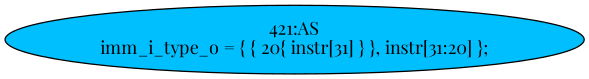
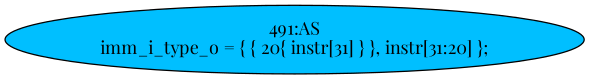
node "421:AS imm_i_type_o = { { 20{ instr[31] } }, instr[31:20] };": label "421:AS imm_i_type_o = { { 20{ instr[31] } }, instr[31:20] };" -> "491:AS imm_i_type_o = { { 20{ instr[31] } }, instr[31:20] };"
